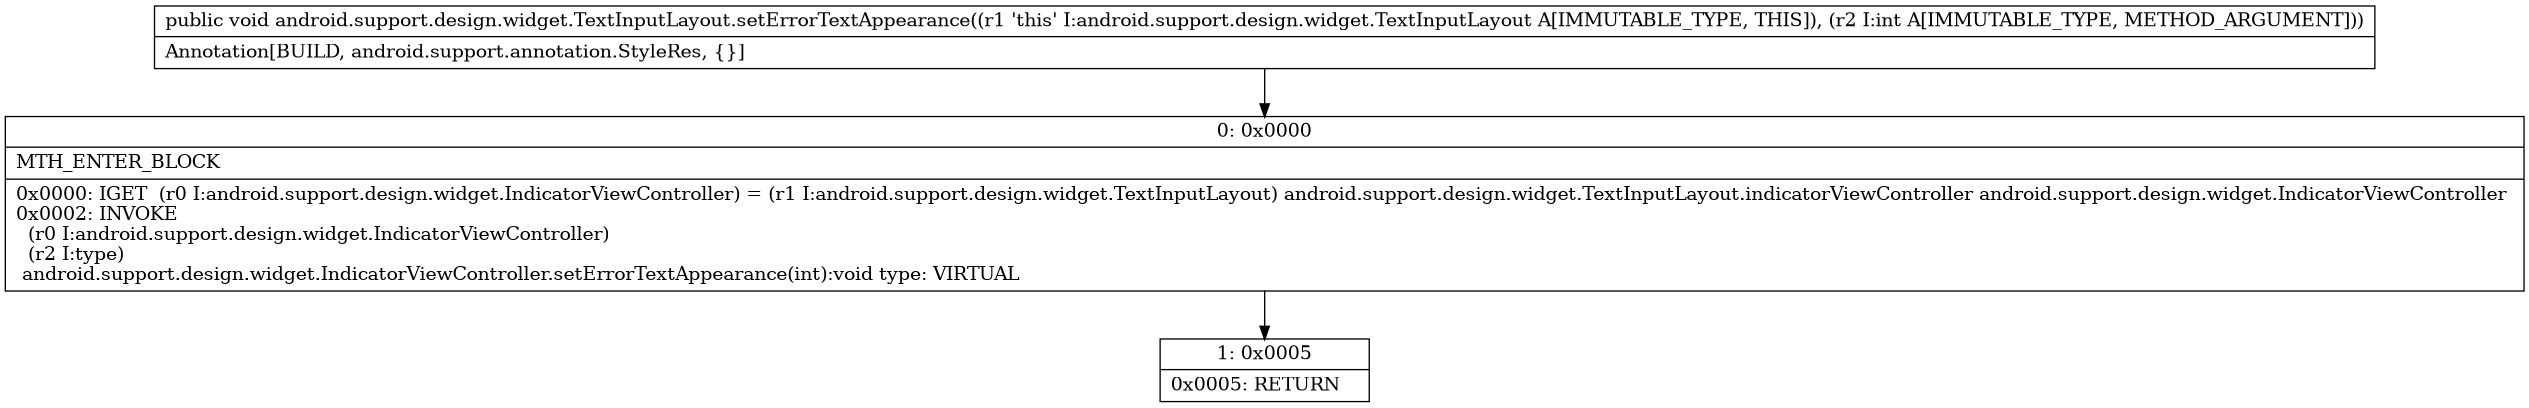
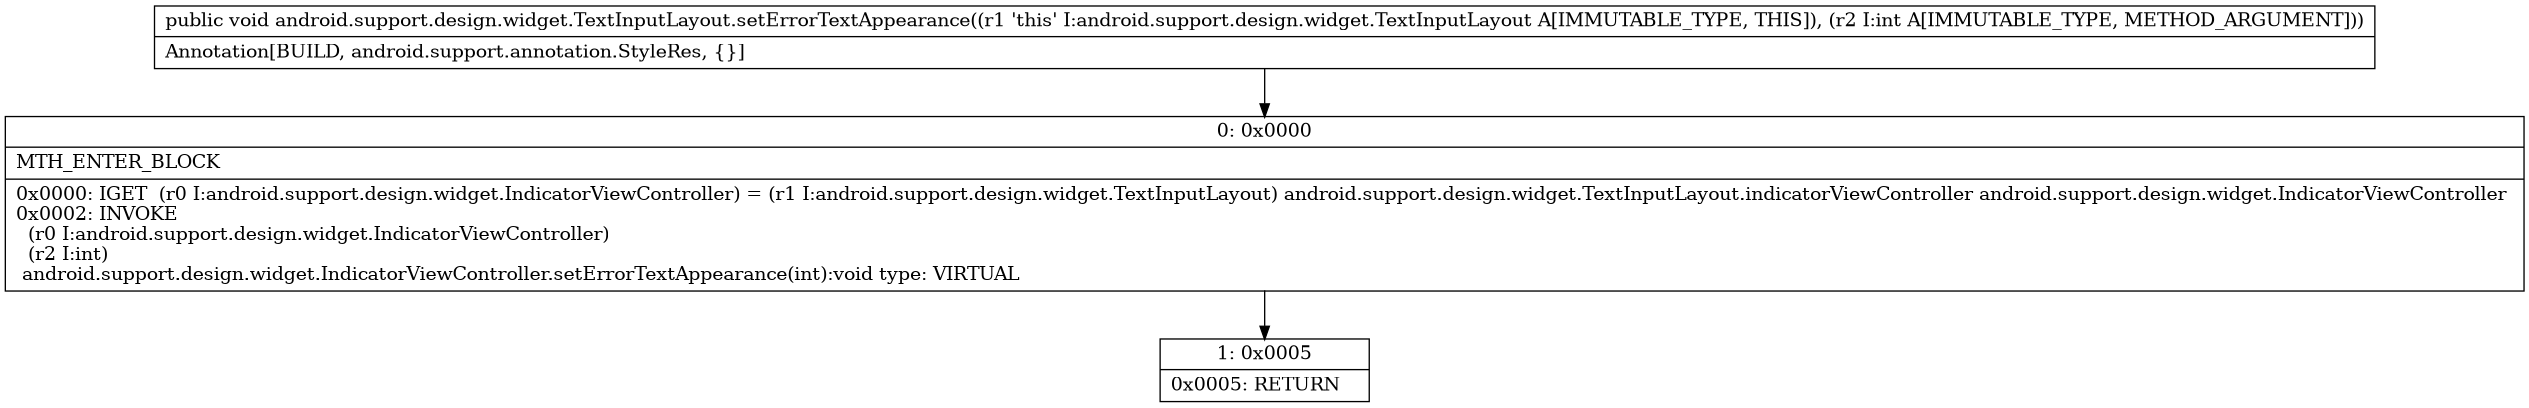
node "0: 0x0000": text "(r2 I:type)" -> "(r2 I:int)"
